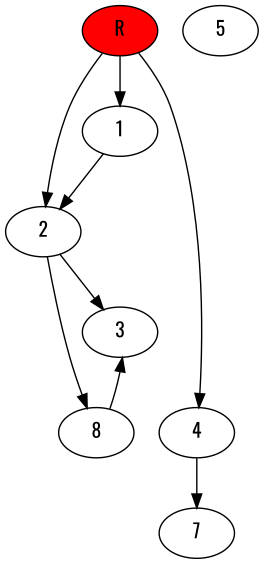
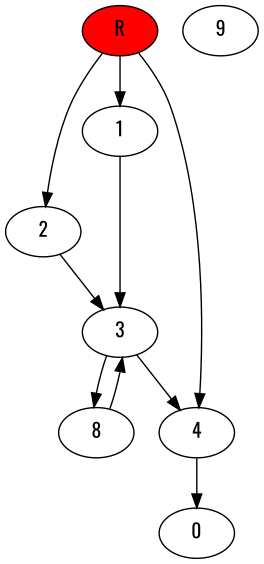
node "5": label "5" -> "9"
edge "1" -> "2": now "1" -> "3"
edge "2" -> "8": now "3" -> "8"
edge "3" -> "4": added
node "7": label "7" -> "0"
